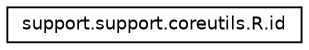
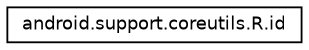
node "support.support.coreutils.R.id": label "support.support.coreutils.R.id" -> "android.support.coreutils.R.id"
